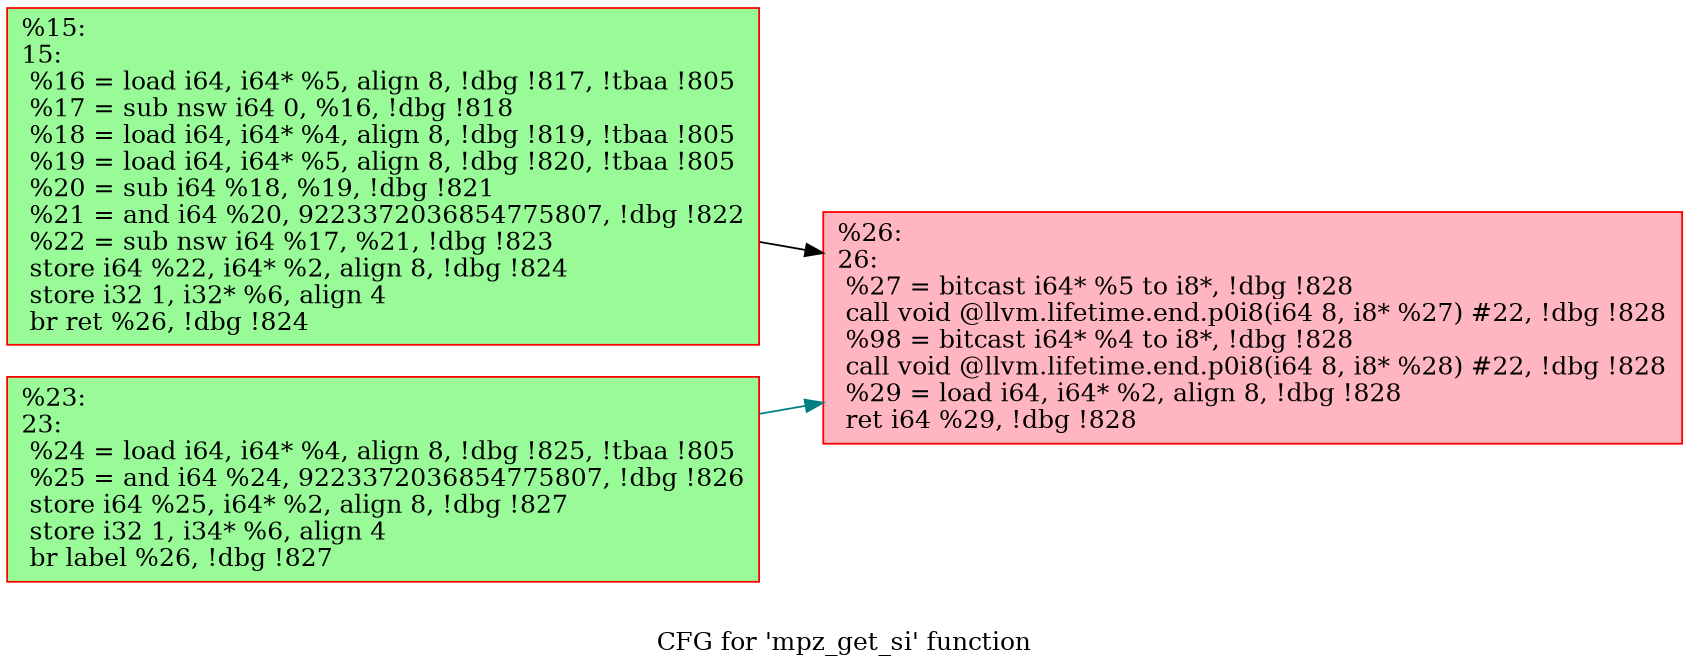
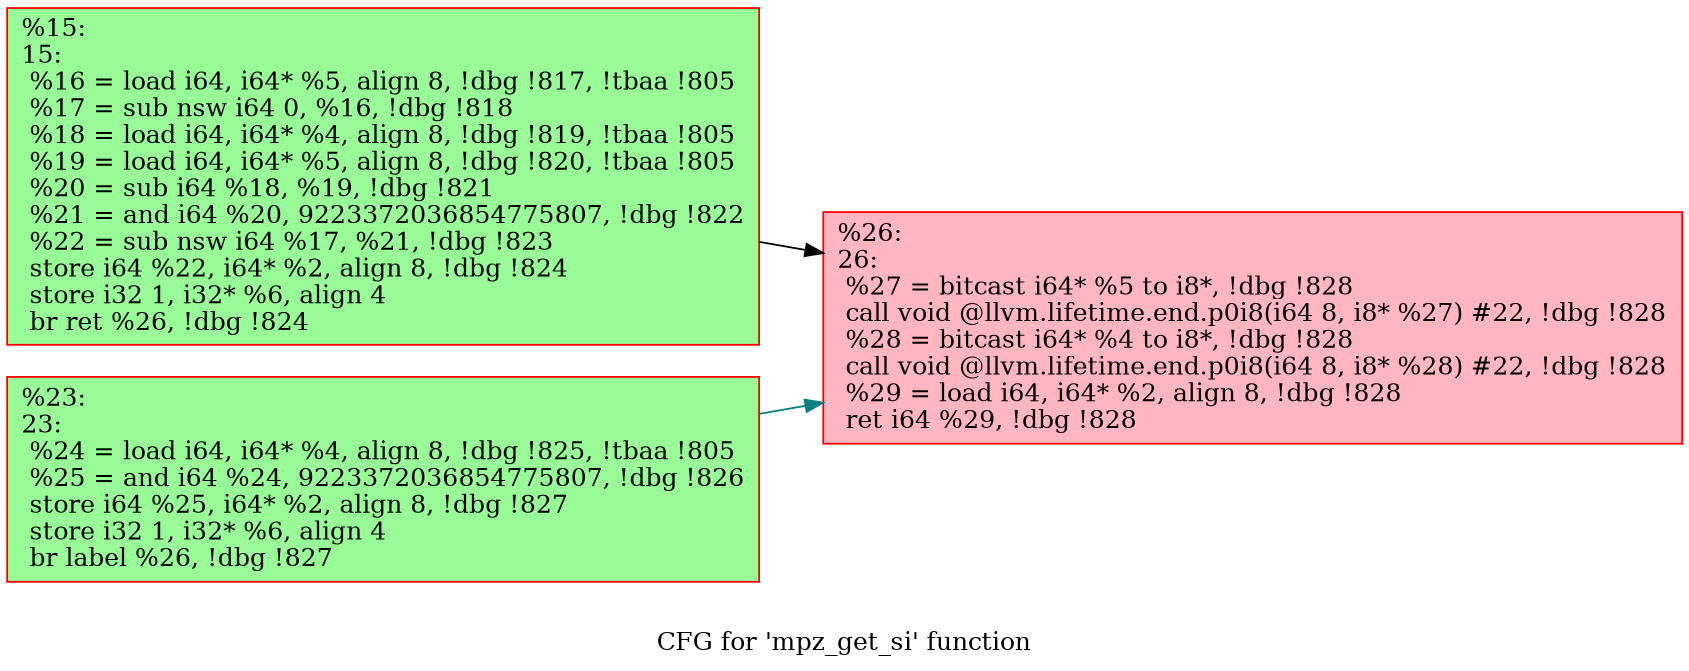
node "%26:": text "%98 = bitcast i64* %4 to i8*, !dbg !828" -> "%28 = bitcast i64* %4 to i8*, !dbg !828"
node "%23:": text "store i32 1, i34* %6, align 4" -> "store i32 1, i32* %6, align 4"
